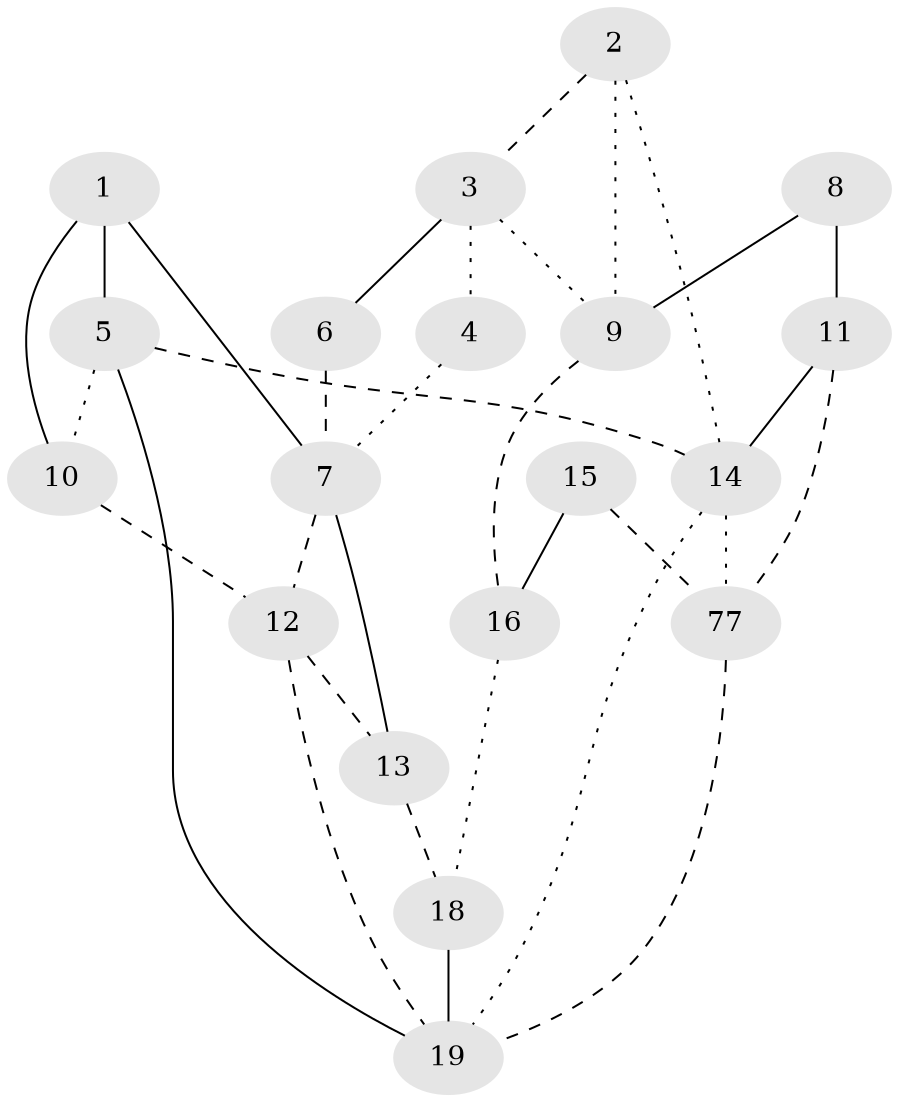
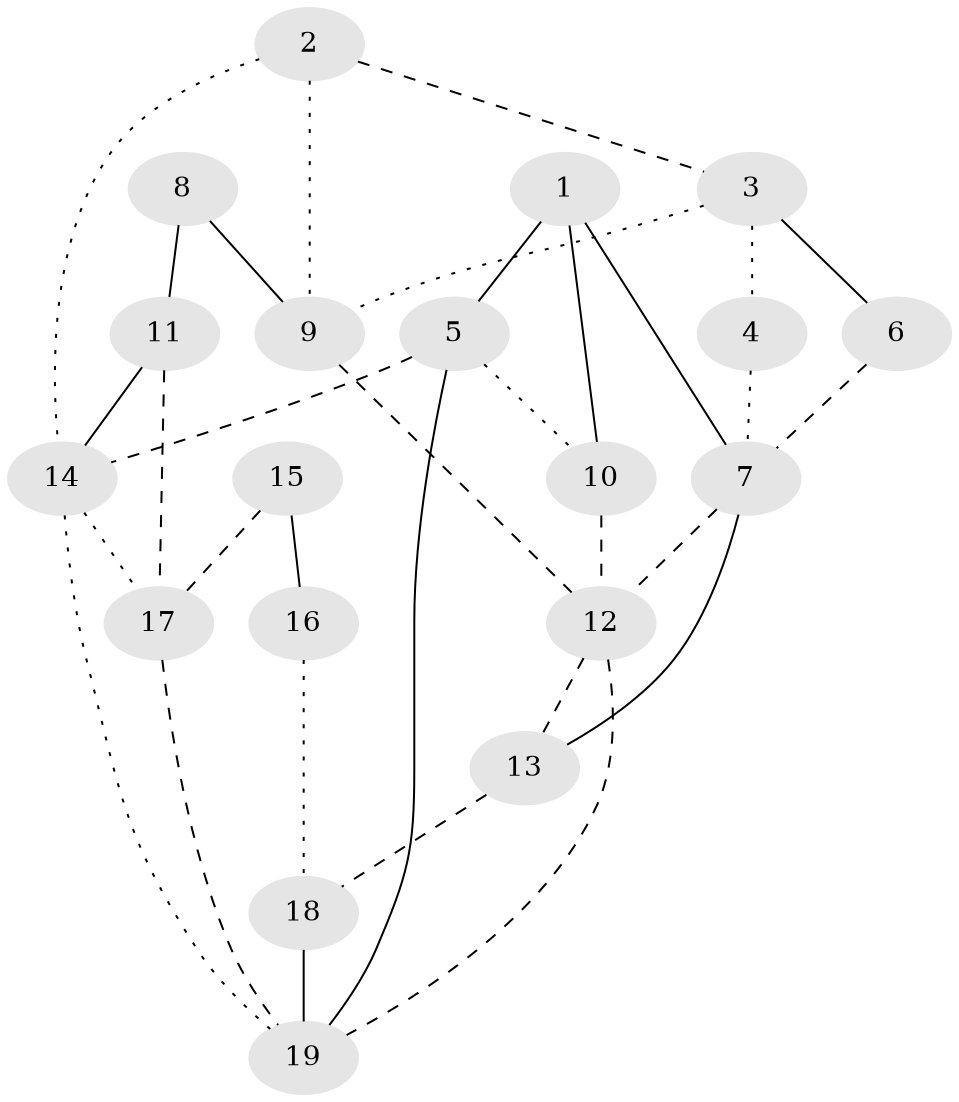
edge "9" -- "16": now "9" -- "12"
node "77": label "77" -> "17"
